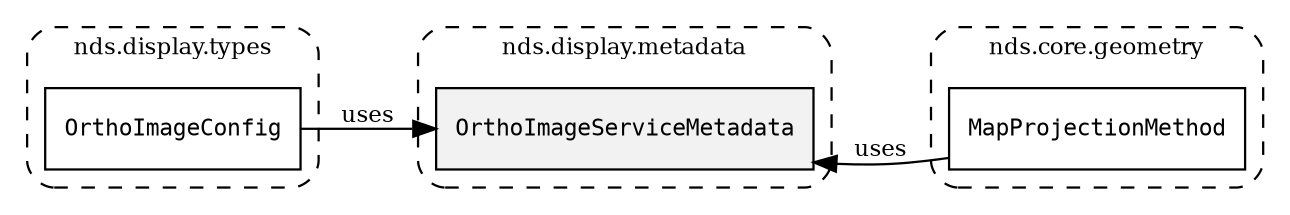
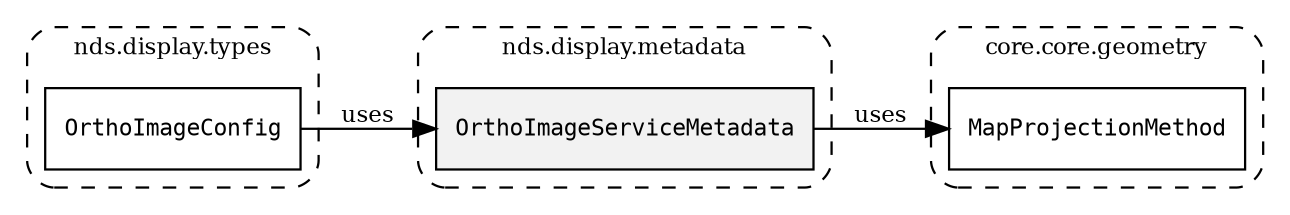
cluster "nds.core.geometry": label "nds.core.geometry" -> "core.core.geometry"
edge "MapProjectionMethod" -> "OrthoImageServiceMetadata": reversed
